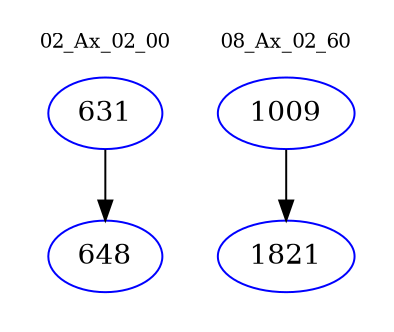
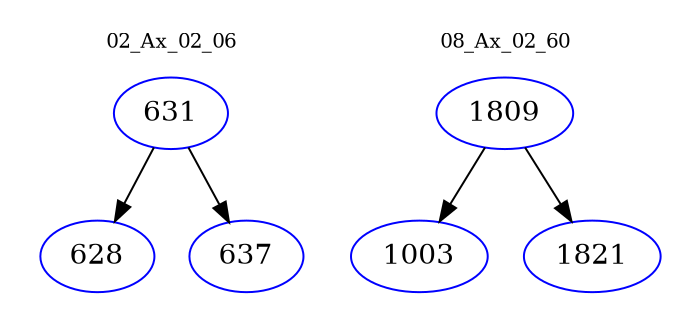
cluster "02_Ax_02_00": label "02_Ax_02_00" -> "02_Ax_02_06"
node "1009": label "1009" -> "1809"
node "648": label "648" -> "628"
node "637": added
node "1003": added
